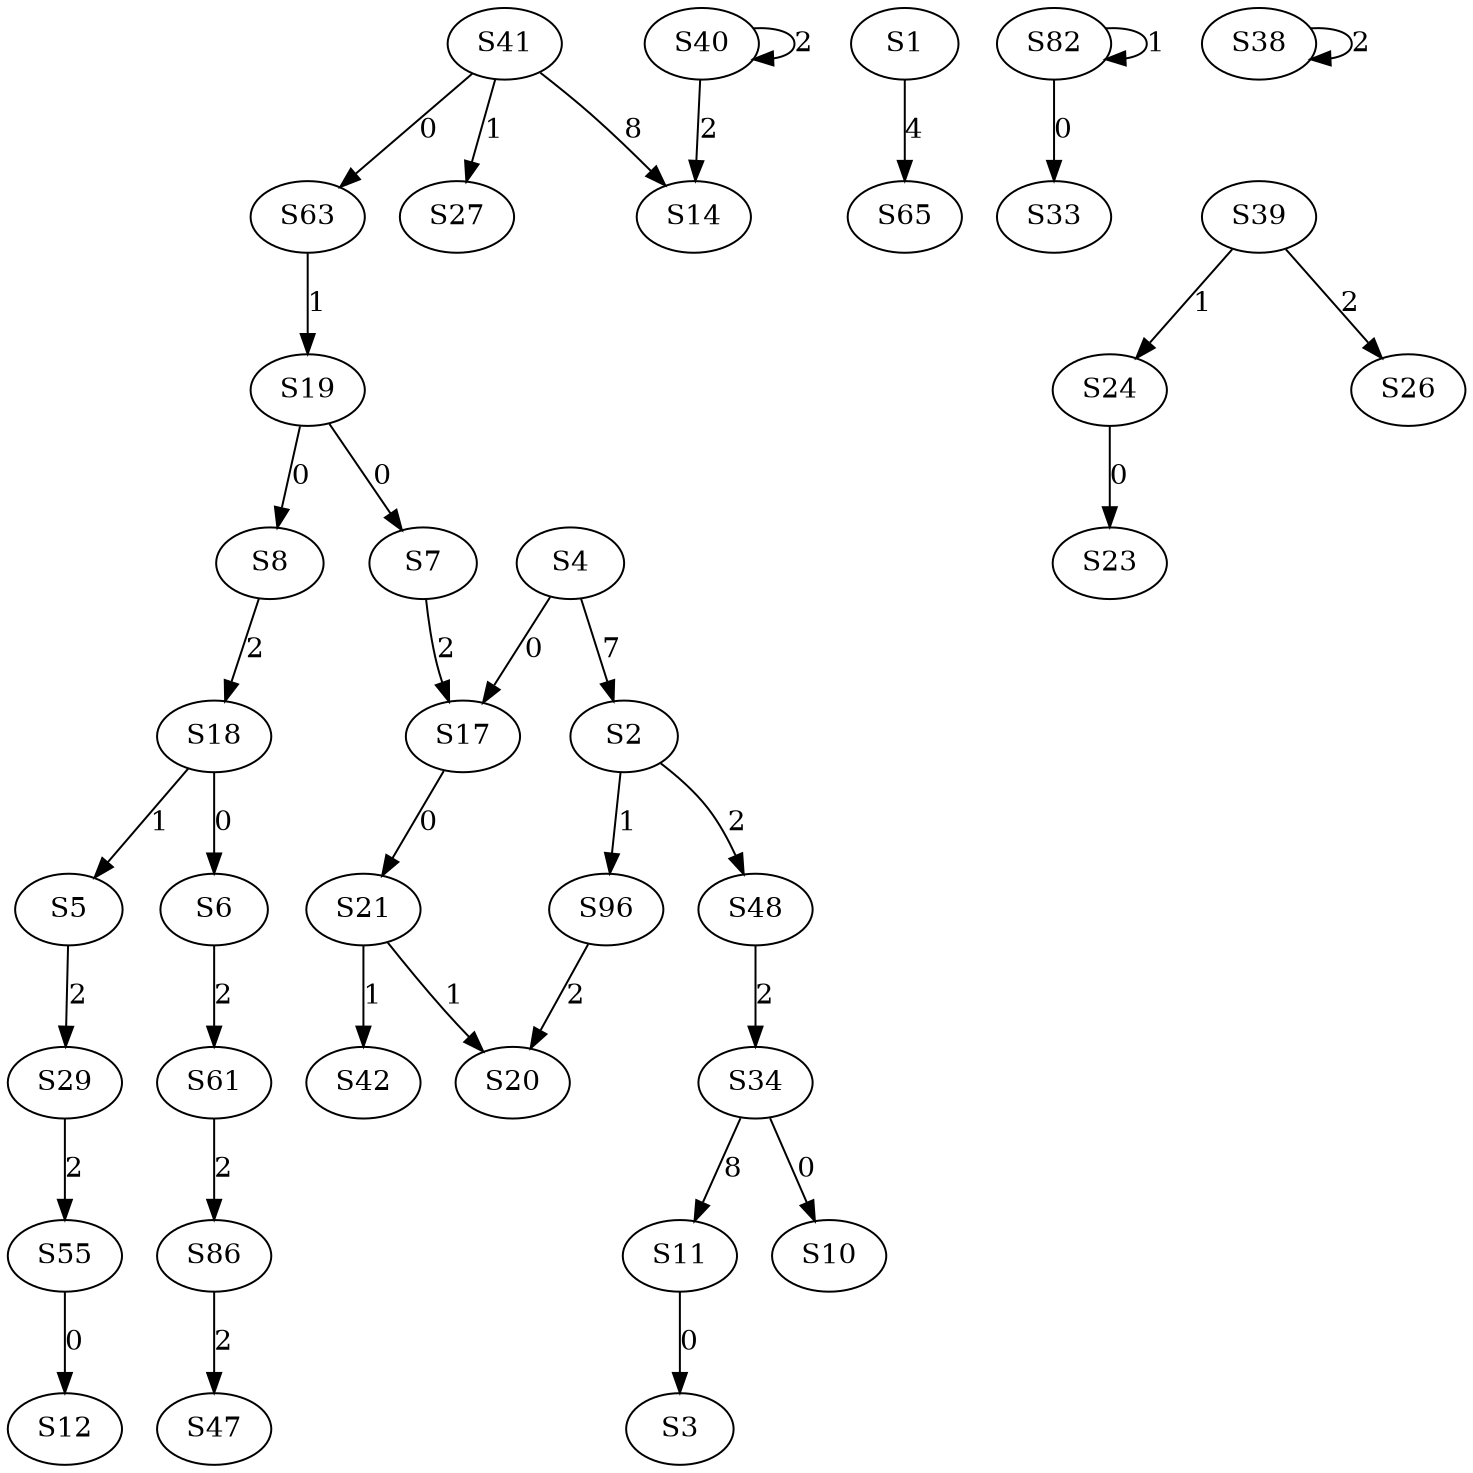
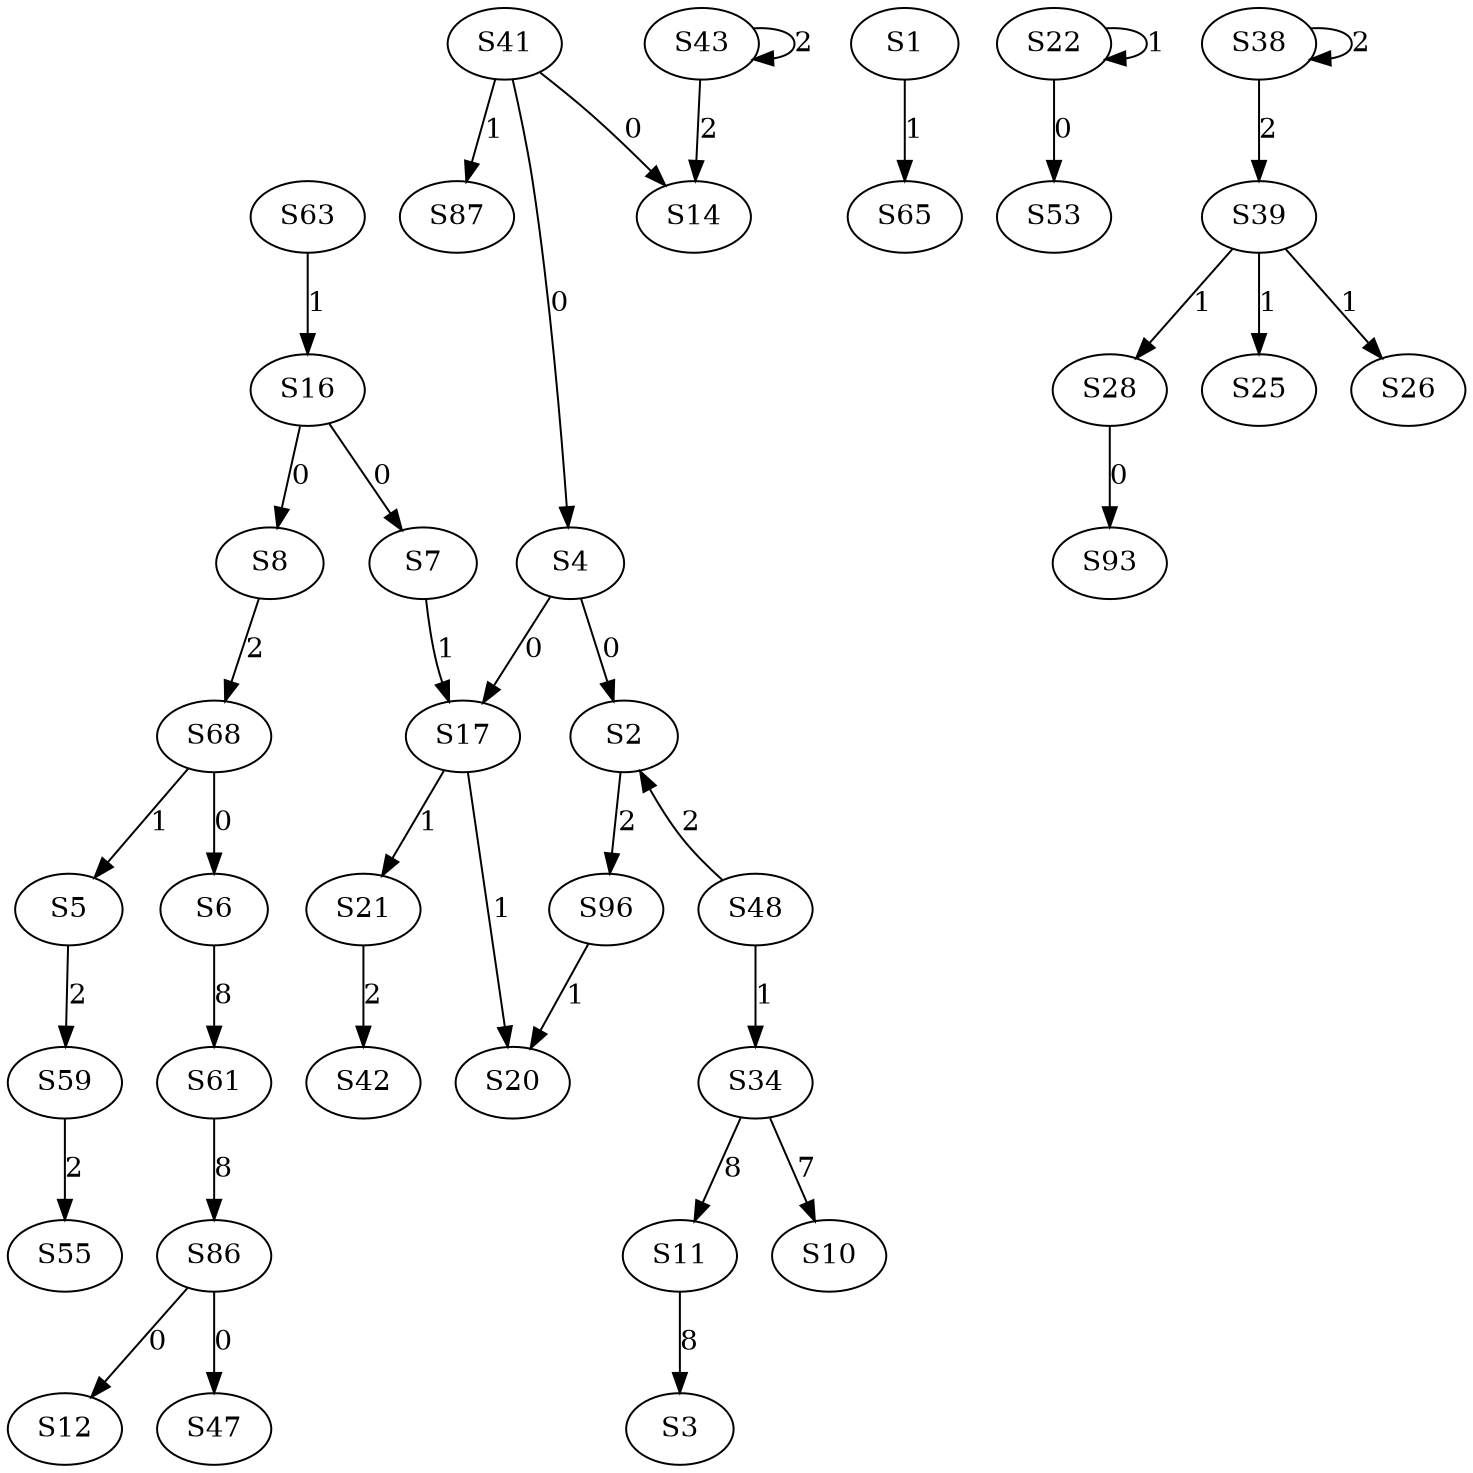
node "S40": label "S40" -> "S43"
node "S82": label "S82" -> "S22"
edge "S38" -> "S39": added, label "2"
edge "S41" -> "S63": now "S41" -> "S4"
edge "S41" -> "S14": label "8" -> "0"
edge "S1" -> "S65": label "4" -> "1"
node "S27": label "S27" -> "S87"
node "S33": label "S33" -> "S53"
edge "S39" -> "S26": label "2" -> "1"
node "S19": label "S19" -> "S16"
node "S24": label "S24" -> "S28"
node "S25": added
node "S23": label "S23" -> "S93"
edge "S7" -> "S17": label "2" -> "1"
edge "S4" -> "S2": label "7" -> "0"
node "S18": label "S18" -> "S68"
edge "S2" -> "S48": reversed
edge "S17" -> "S21": label "0" -> "1"
edge "S2" -> "S96": label "1" -> "2"
edge "S21" -> "S20": now "S17" -> "S20"
edge "S6" -> "S61": label "2" -> "8"
edge "S21" -> "S42": label "1" -> "2"
edge "S96" -> "S20": label "2" -> "1"
edge "S48" -> "S34": label "2" -> "1"
node "S29": label "S29" -> "S59"
edge "S61" -> "S86": label "2" -> "8"
edge "S34" -> "S10": label "0" -> "7"
edge "S55" -> "S12": now "S86" -> "S12"
edge "S86" -> "S47": label "2" -> "0"
edge "S11" -> "S3": label "0" -> "8"
